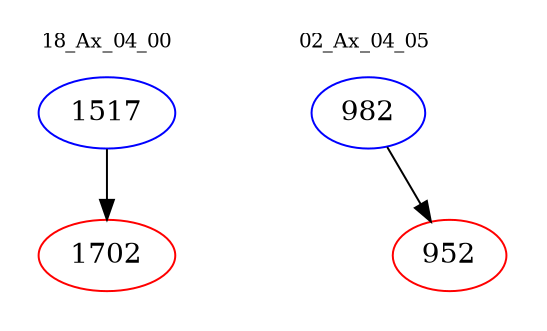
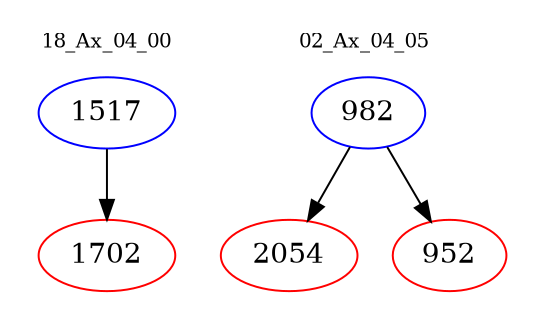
node "2054": added
